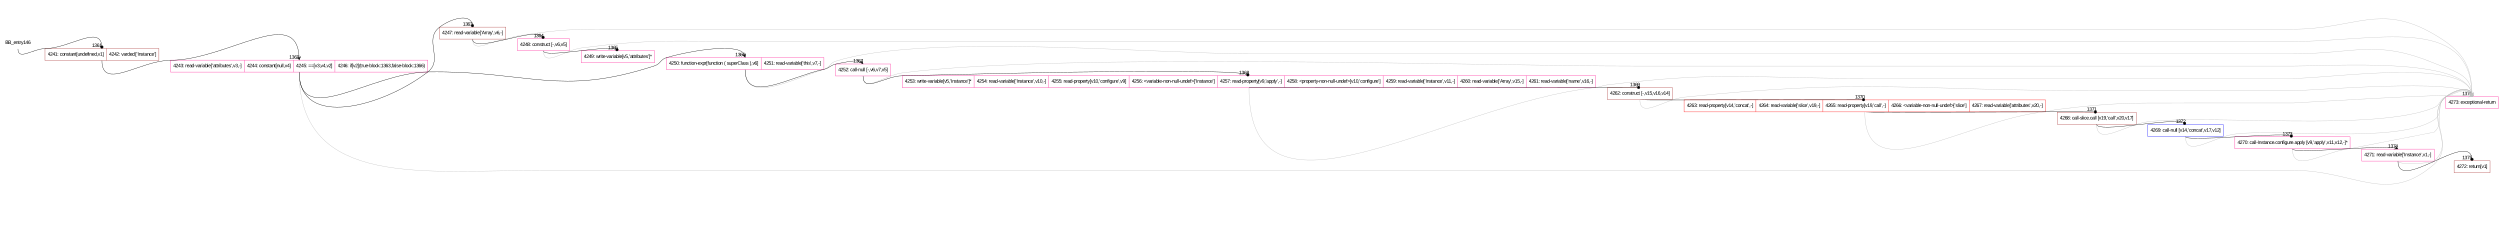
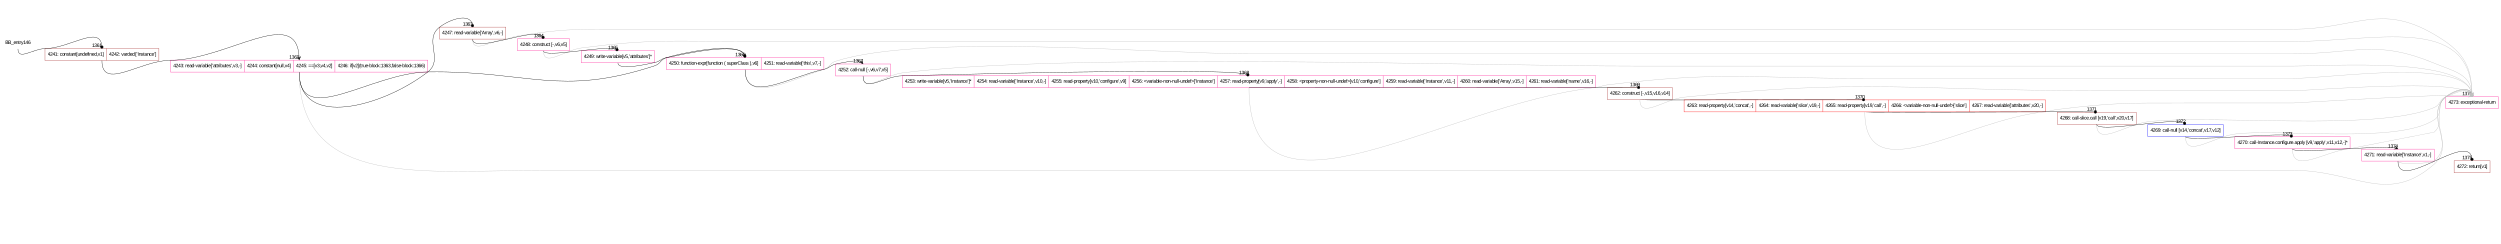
edge "4249: write-variable[v5,'attributes']*" -> "4250: function-expr[function ( superClass ),v6]": added
